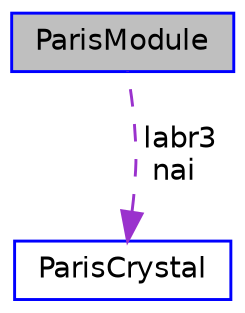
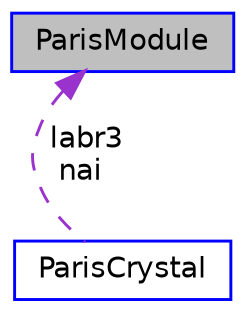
edge "ParisModule" -> "ParisCrystal": reversed
